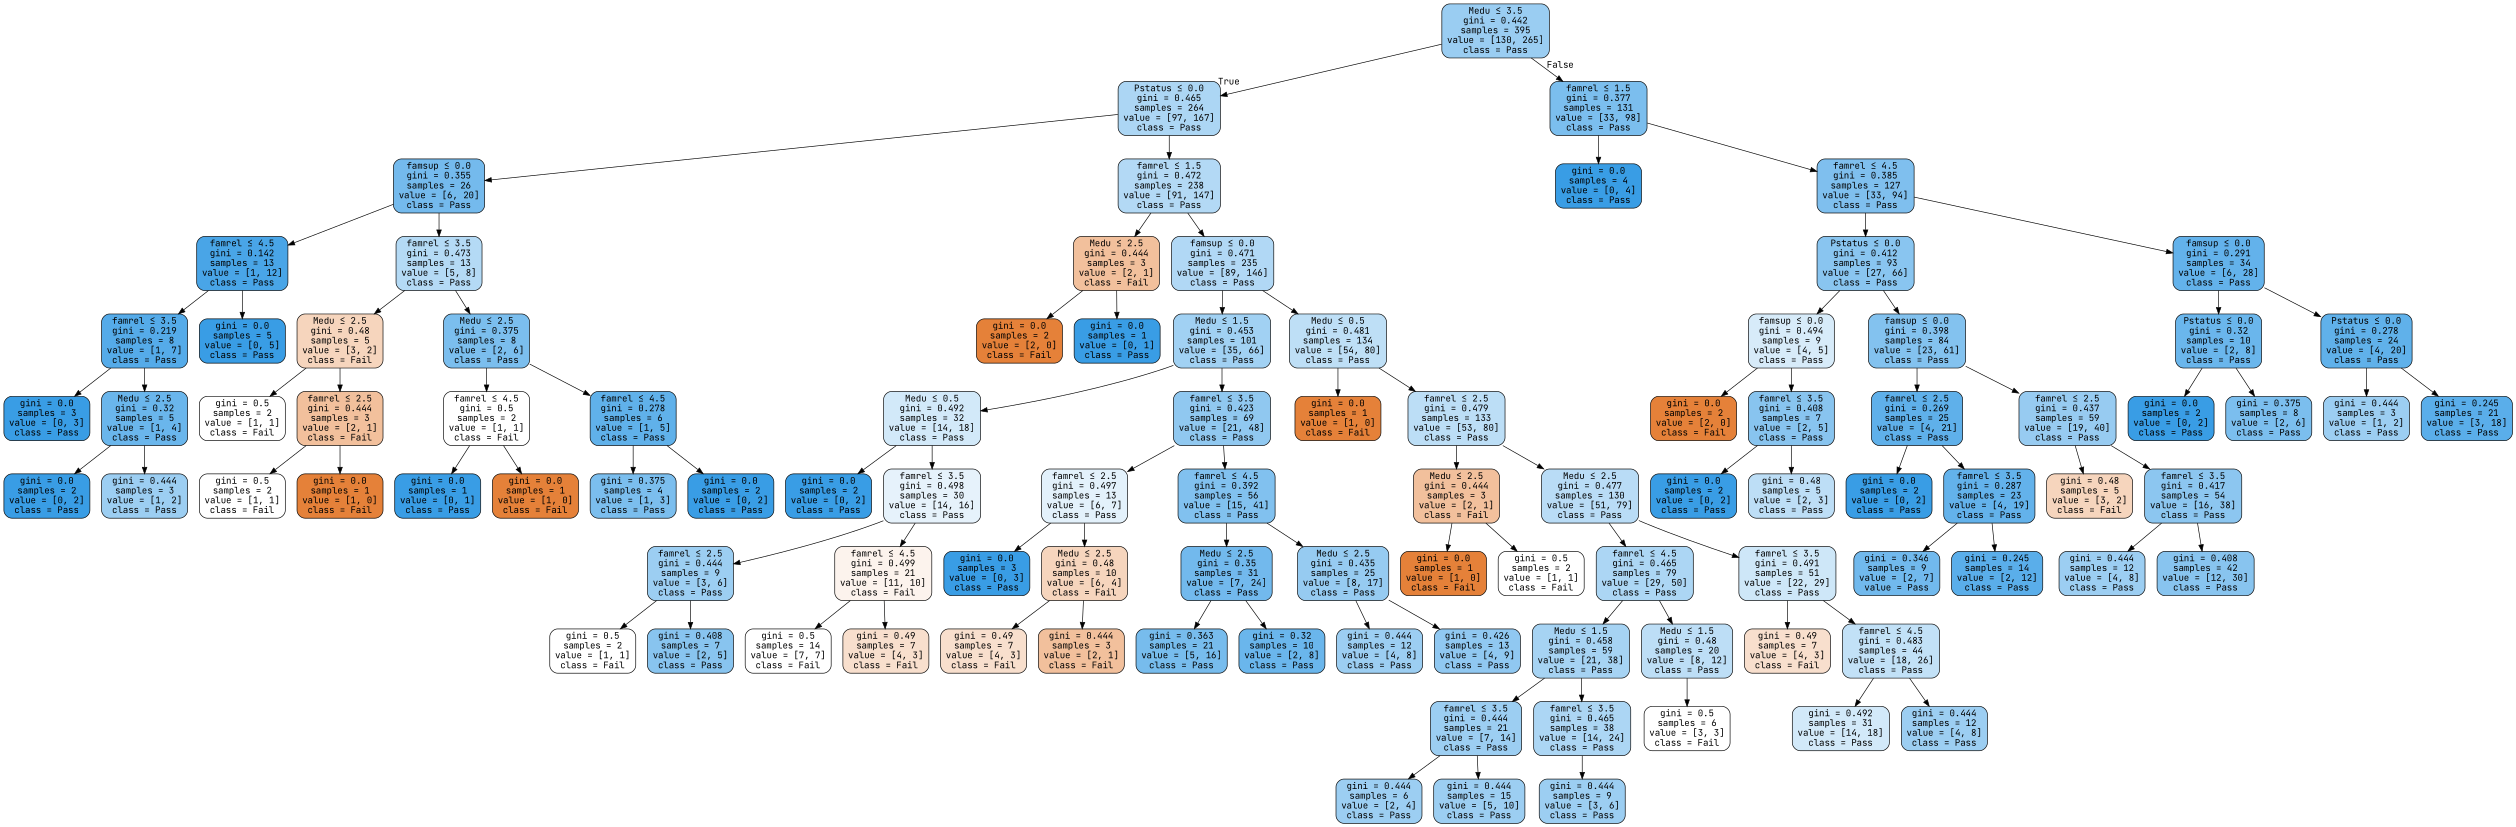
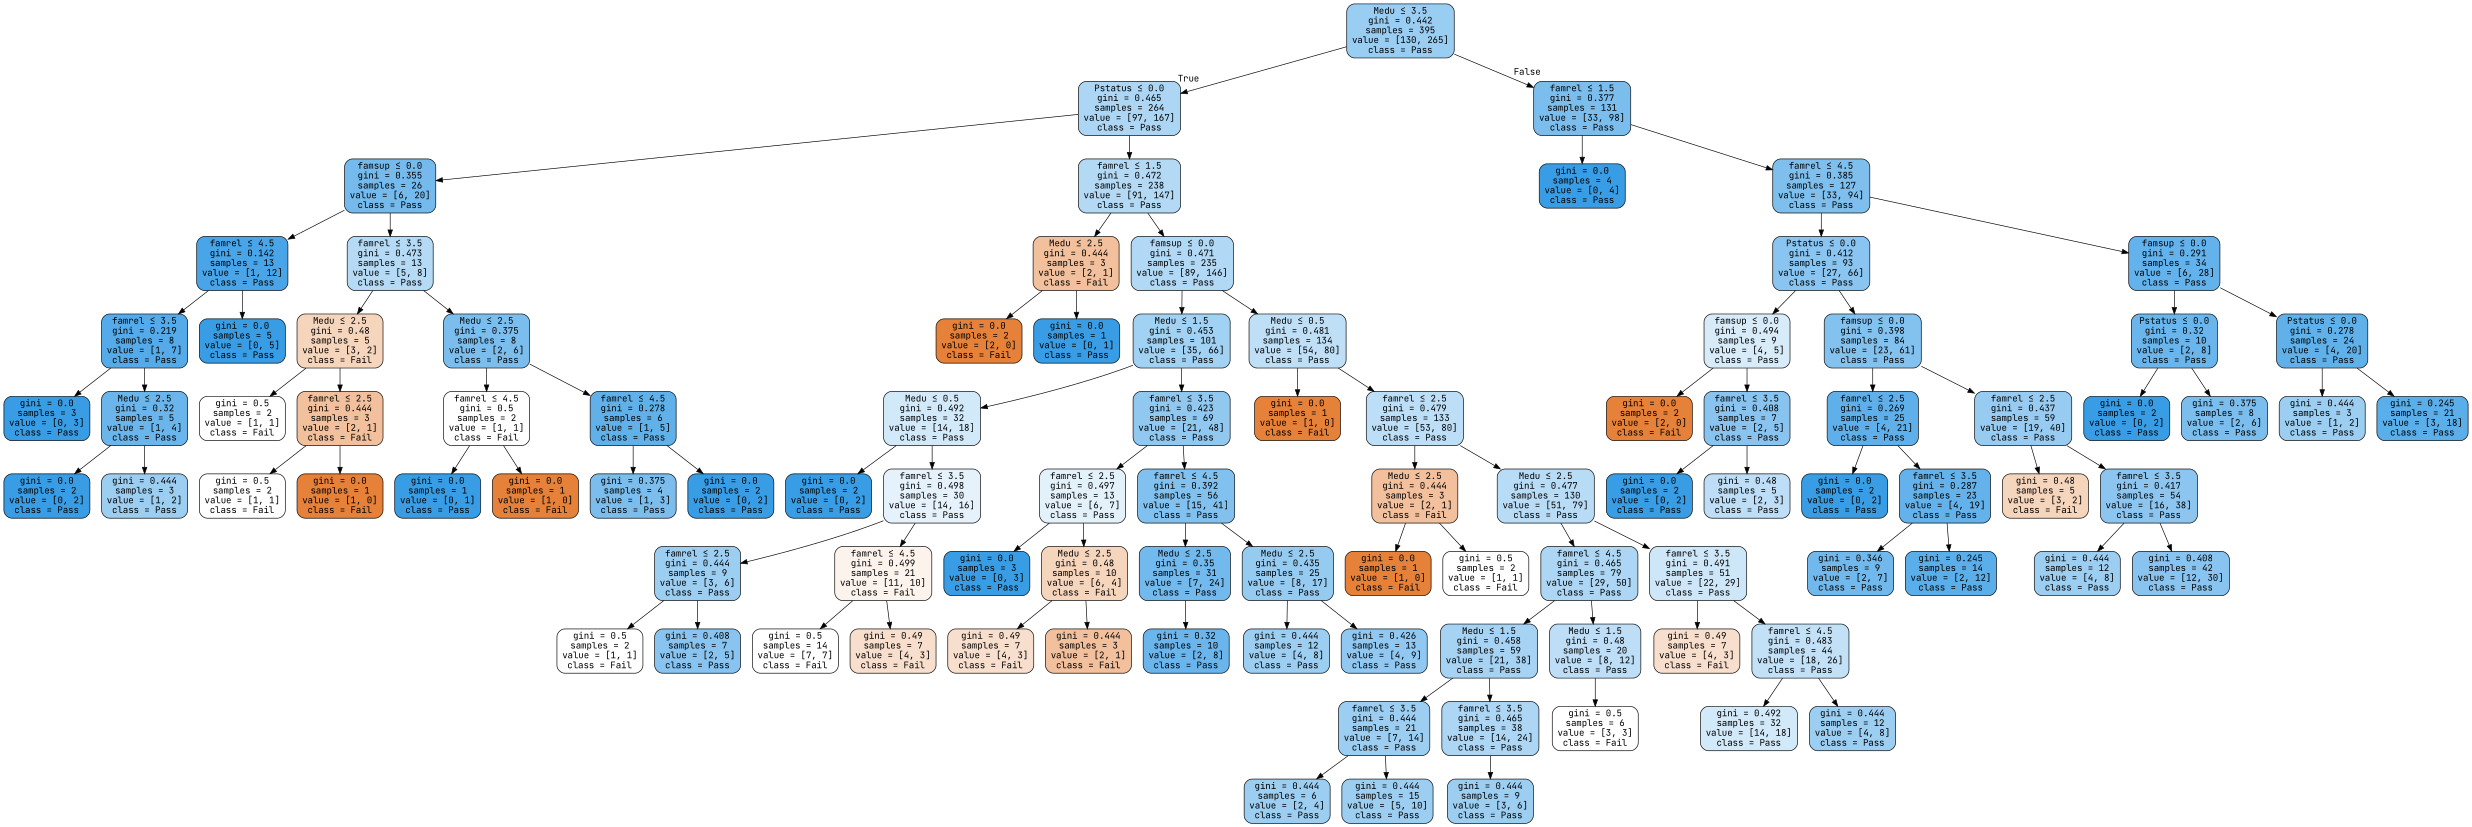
node "gini = 0.346": text "value = Pass" -> "class = Pass"
node "gini = 0.363": removed
node "gini = 0.492": text "samples = 31" -> "samples = 32"
